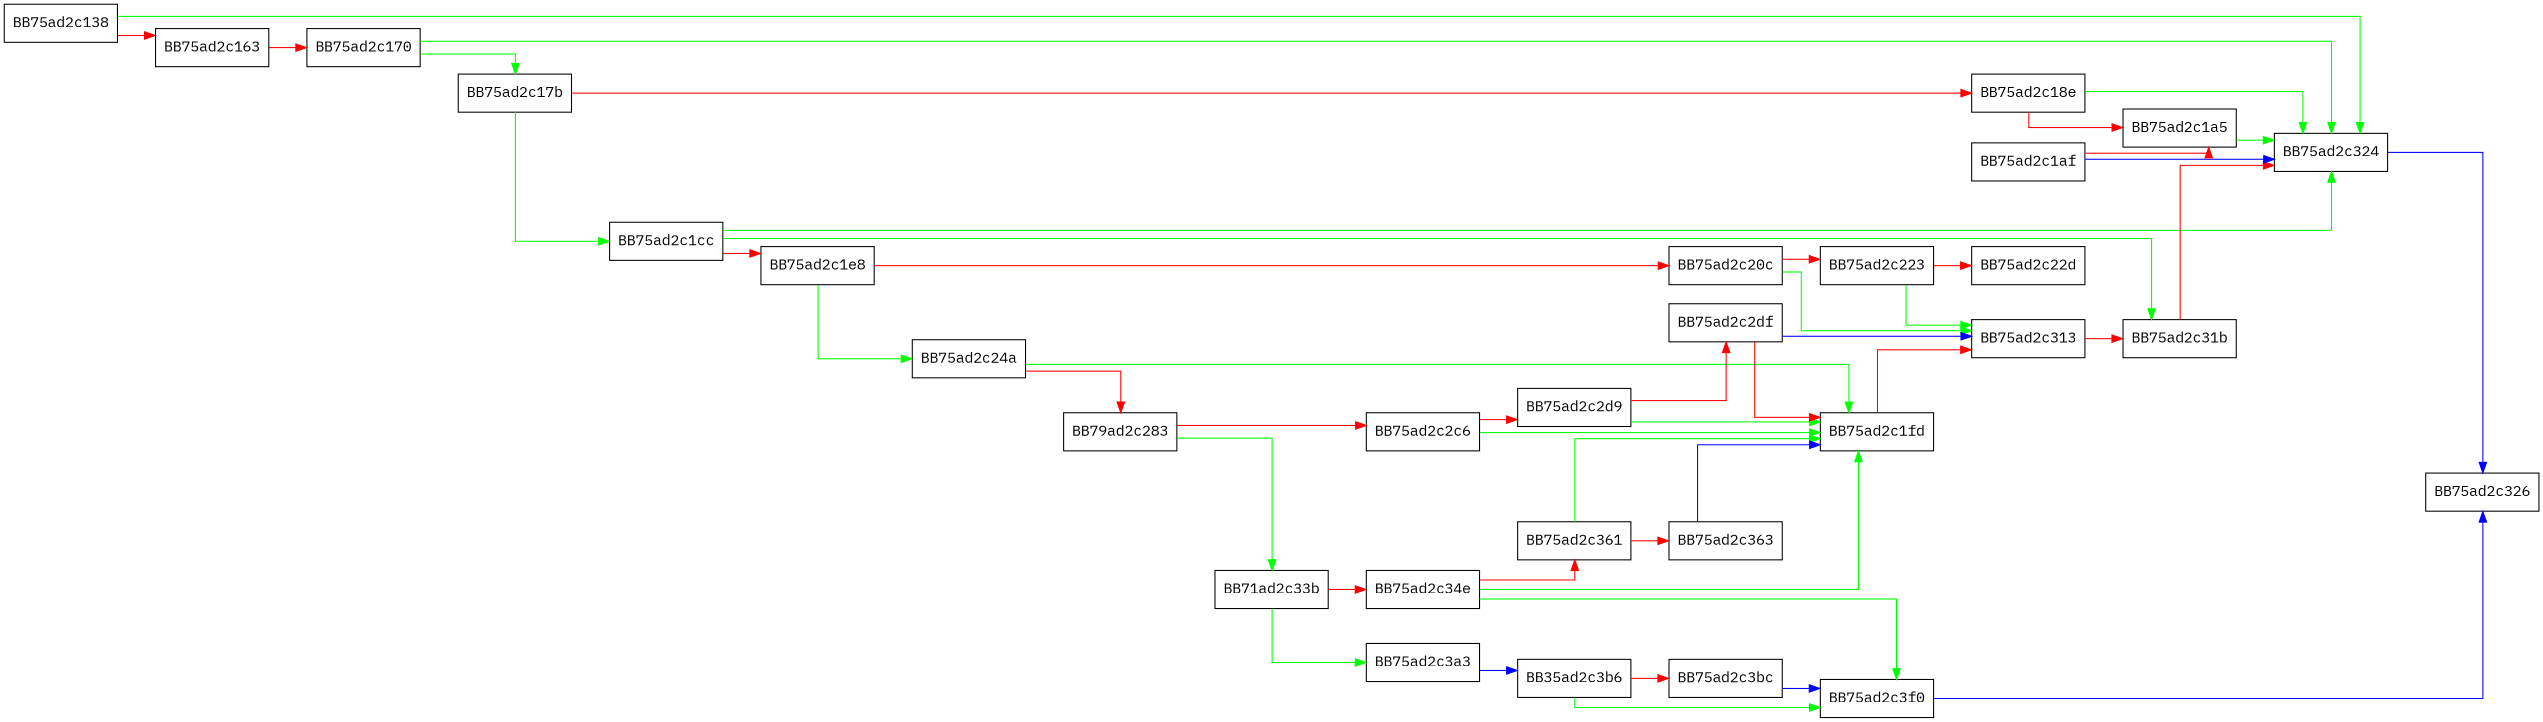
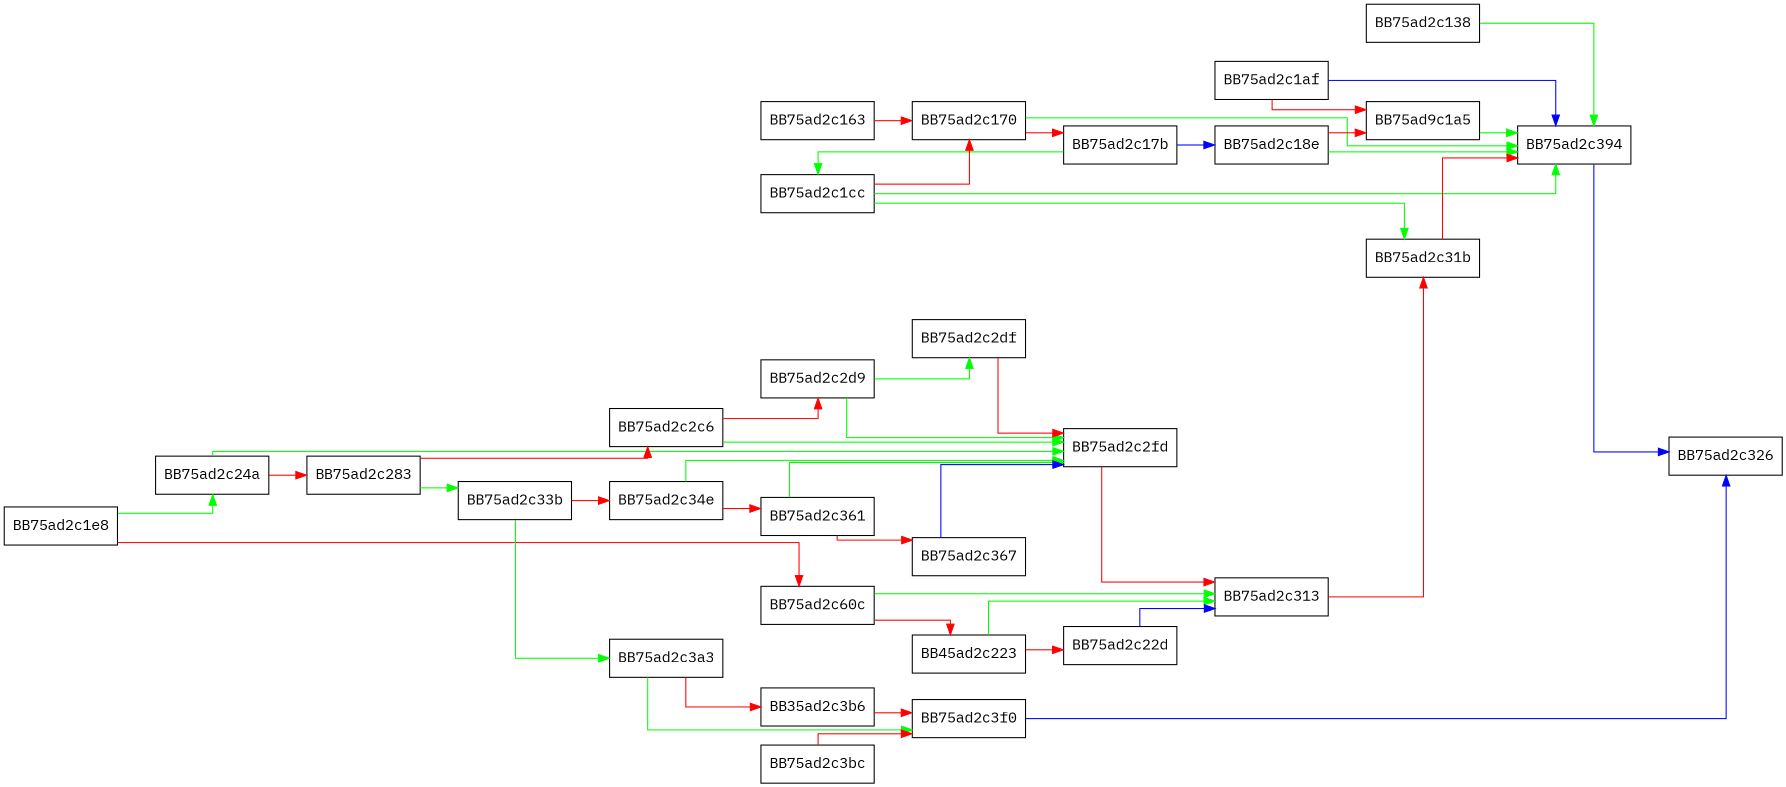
edge "BB75ad2c138" -> "BB75ad2c163": removed
edge "BB75ad2c170" -> "BB75ad2c17b": color green -> red
edge "BB75ad2c17b" -> "BB75ad2c18e": color red -> blue
node "BB75ad2c1a5": label "BB75ad2c1a5" -> "BB75ad9c1a5"
node "BB75ad2c324": label "BB75ad2c324" -> "BB75ad2c394"
edge "BB75ad2c1cc" -> "BB75ad2c1e8": now "BB75ad2c1cc" -> "BB75ad2c170"
node "BB75ad2c20c": label "BB75ad2c20c" -> "BB75ad2c60c"
node "BB75ad2c223": label "BB75ad2c223" -> "BB45ad2c223"
edge "BB75ad2c2df" -> "BB75ad2c313": now "BB75ad2c22d" -> "BB75ad2c313"
edge "BB75ad2c2d9" -> "BB75ad2c2df": color red -> green
node "BB79ad2c283": label "BB79ad2c283" -> "BB75ad2c283"
node "BB75ad2c1fd": label "BB75ad2c1fd" -> "BB75ad2c2fd"
node "BB75ad2c363": label "BB75ad2c363" -> "BB75ad2c367"
node "BB71ad2c33b": label "BB71ad2c33b" -> "BB75ad2c33b"
edge "BB75ad2c34e" -> "BB75ad2c3f0": now "BB75ad2c3a3" -> "BB75ad2c3f0"
edge "BB75ad2c3a3" -> "BB35ad2c3b6": color blue -> red
edge "BB35ad2c3b6" -> "BB75ad2c3bc": removed
edge "BB75ad2c3bc" -> "BB75ad2c3f0": color blue -> red
edge "BB35ad2c3b6" -> "BB75ad2c3f0": color green -> red
